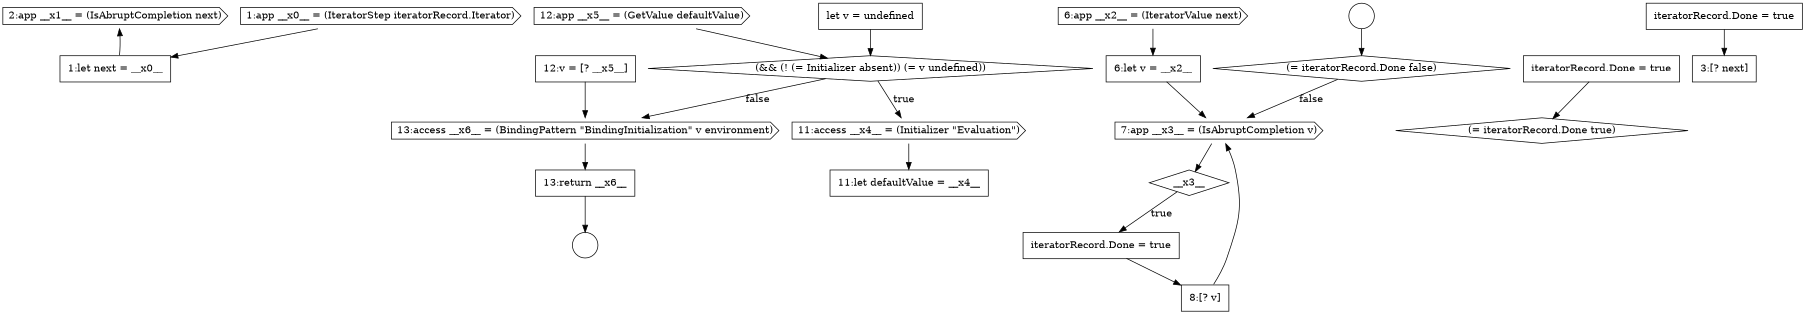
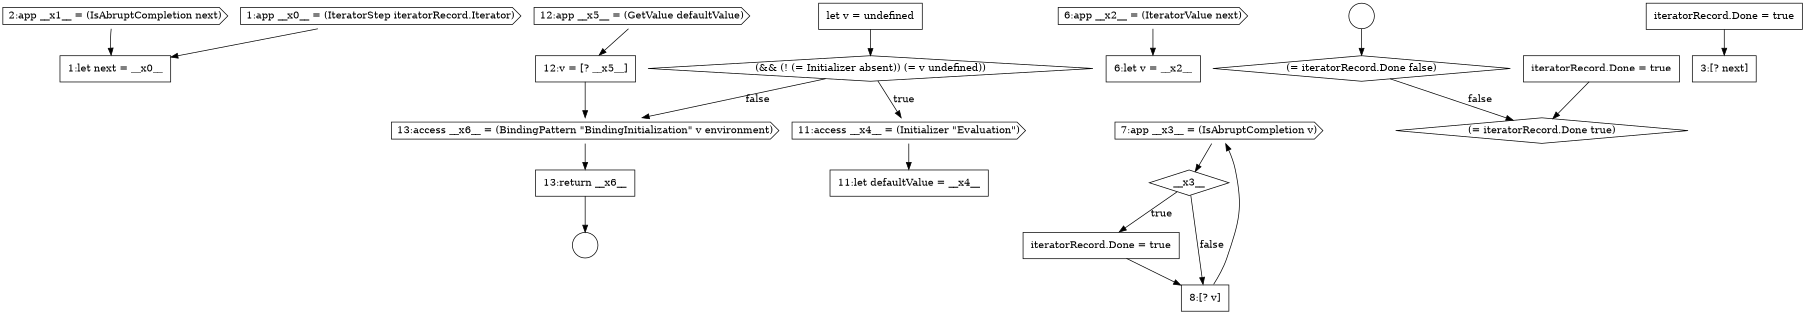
edge "12:app __x5__ = (GetValue defaultValue)" -> "(&& (! (= Initializer absent)) (= v undefined))": now "12:app __x5__ = (GetValue defaultValue)" -> "12:v = [? __x5__]"
edge "1:let next = __x0__" -> "2:app __x1__ = (IsAbruptCompletion next)": reversed
edge "6:let v = __x2__" -> "7:app __x3__ = (IsAbruptCompletion v)": removed
edge "(= iteratorRecord.Done false)" -> "7:app __x3__ = (IsAbruptCompletion v)": now "(= iteratorRecord.Done false)" -> "(= iteratorRecord.Done true)"
edge "__x3__" -> "8:[? v]": added, label "false"
